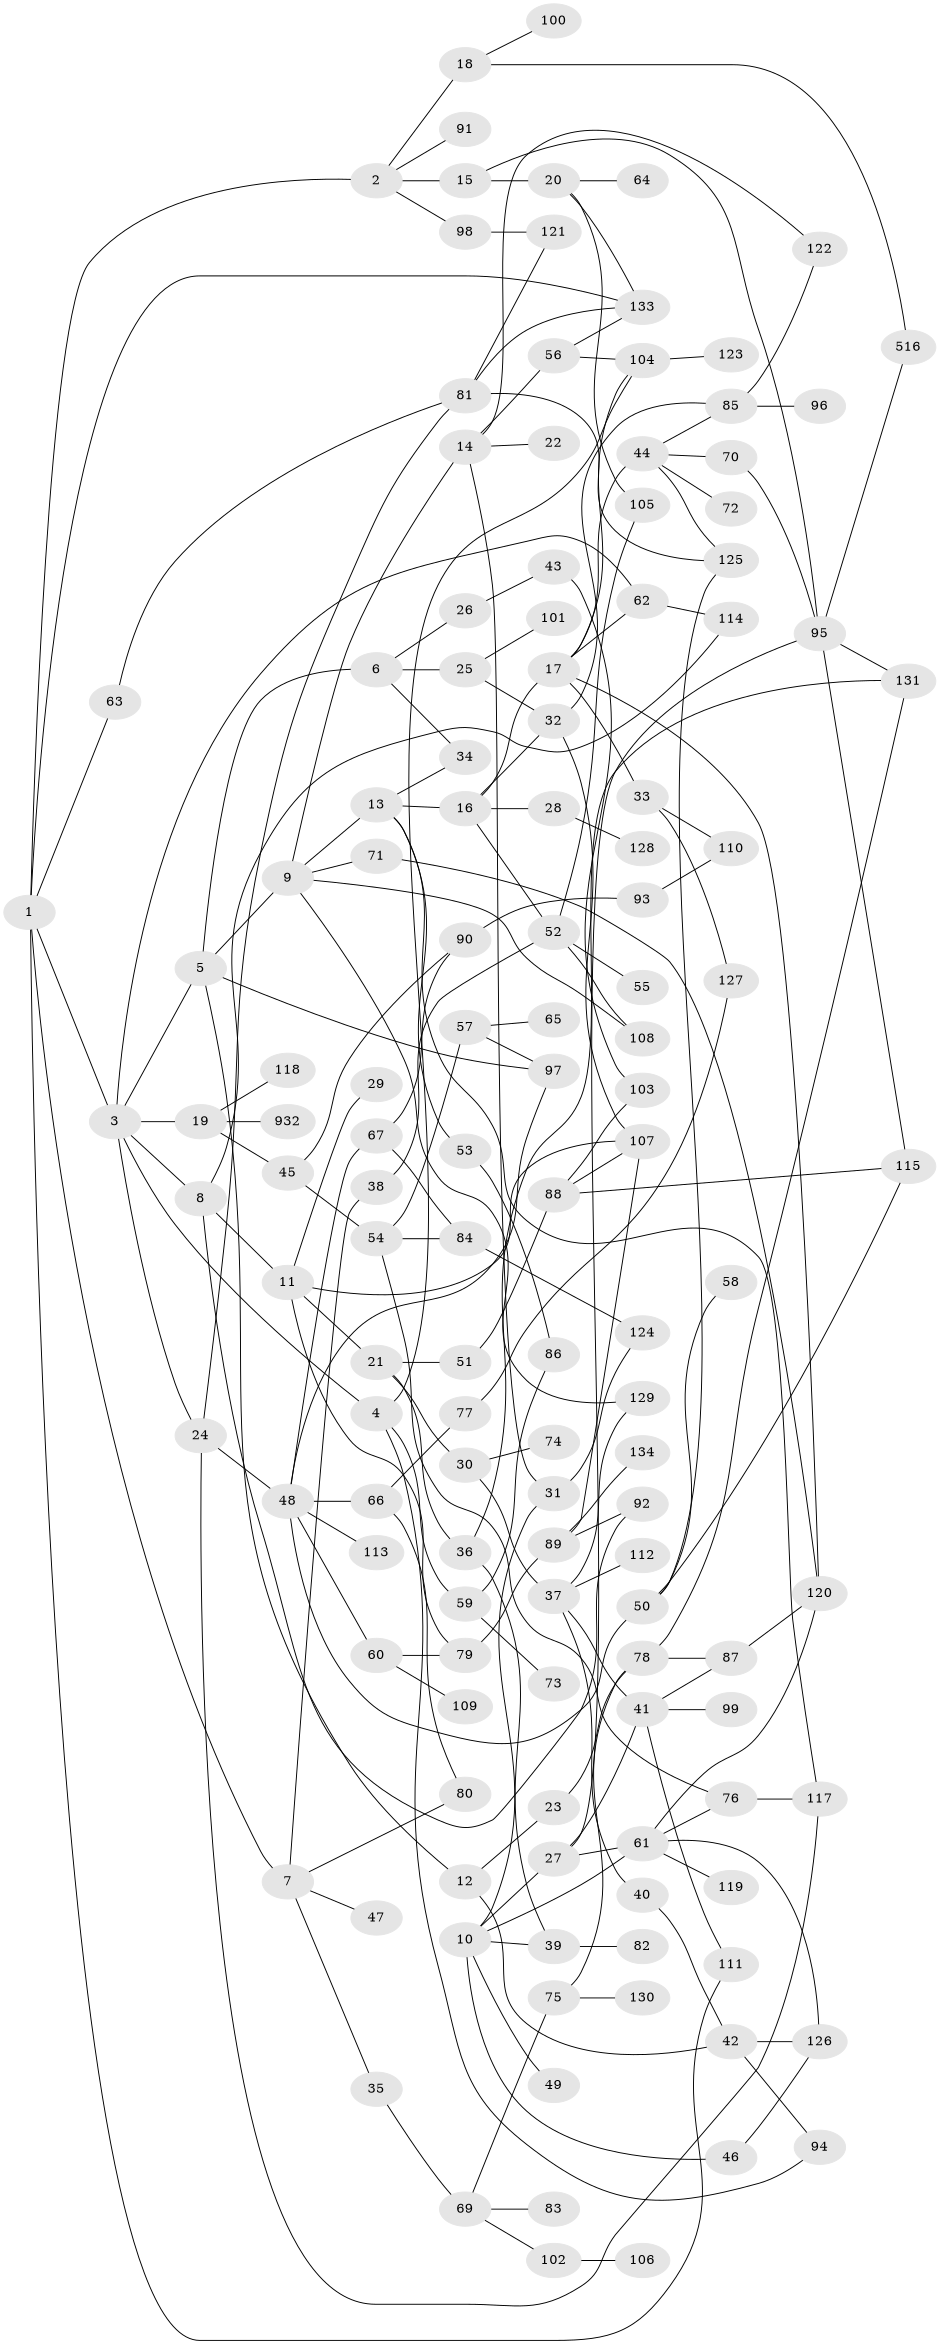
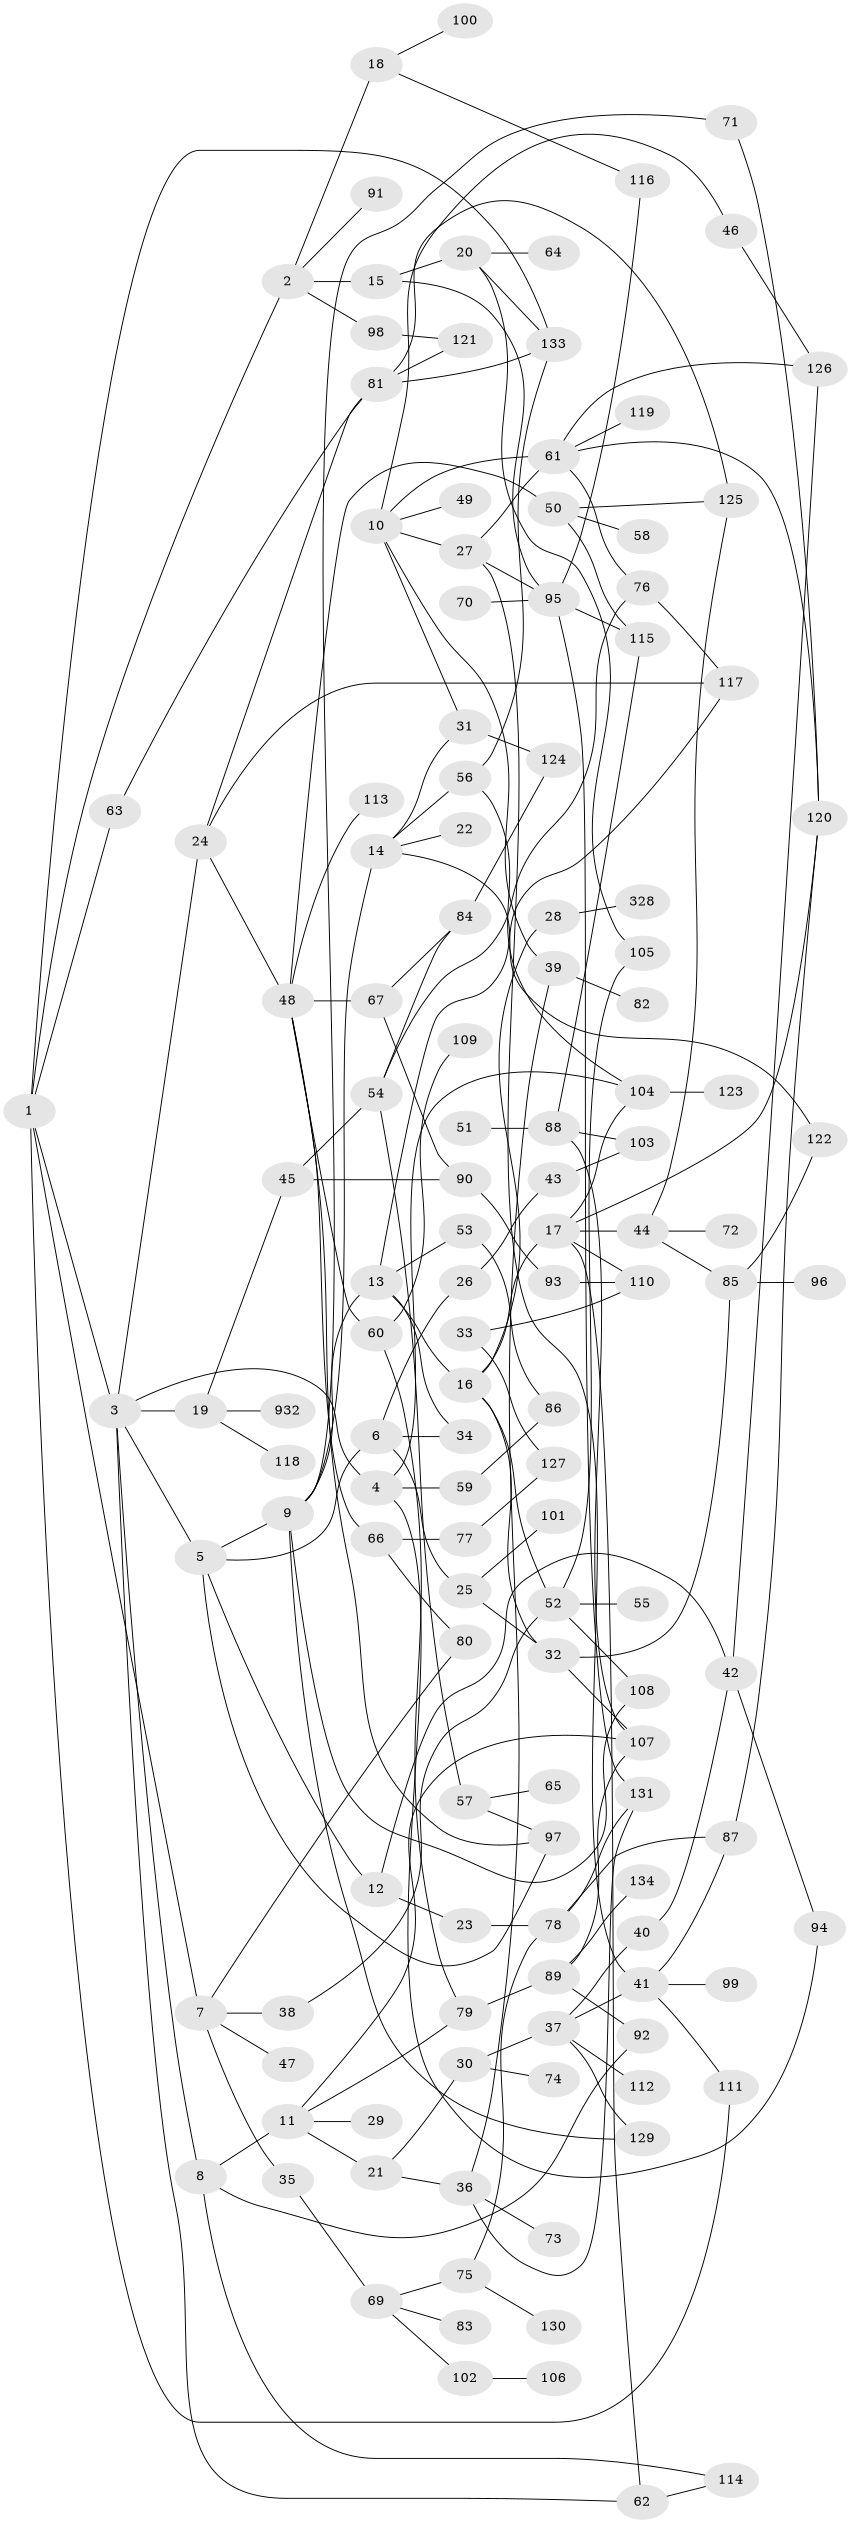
node "516": label "516" -> "116"
edge "44" -- "70": removed
edge "17" -- "33": now "17" -- "110"
node "128": label "128" -> "328"
edge "21" -- "51": removed
edge "59" -- "73": now "36" -- "73"
